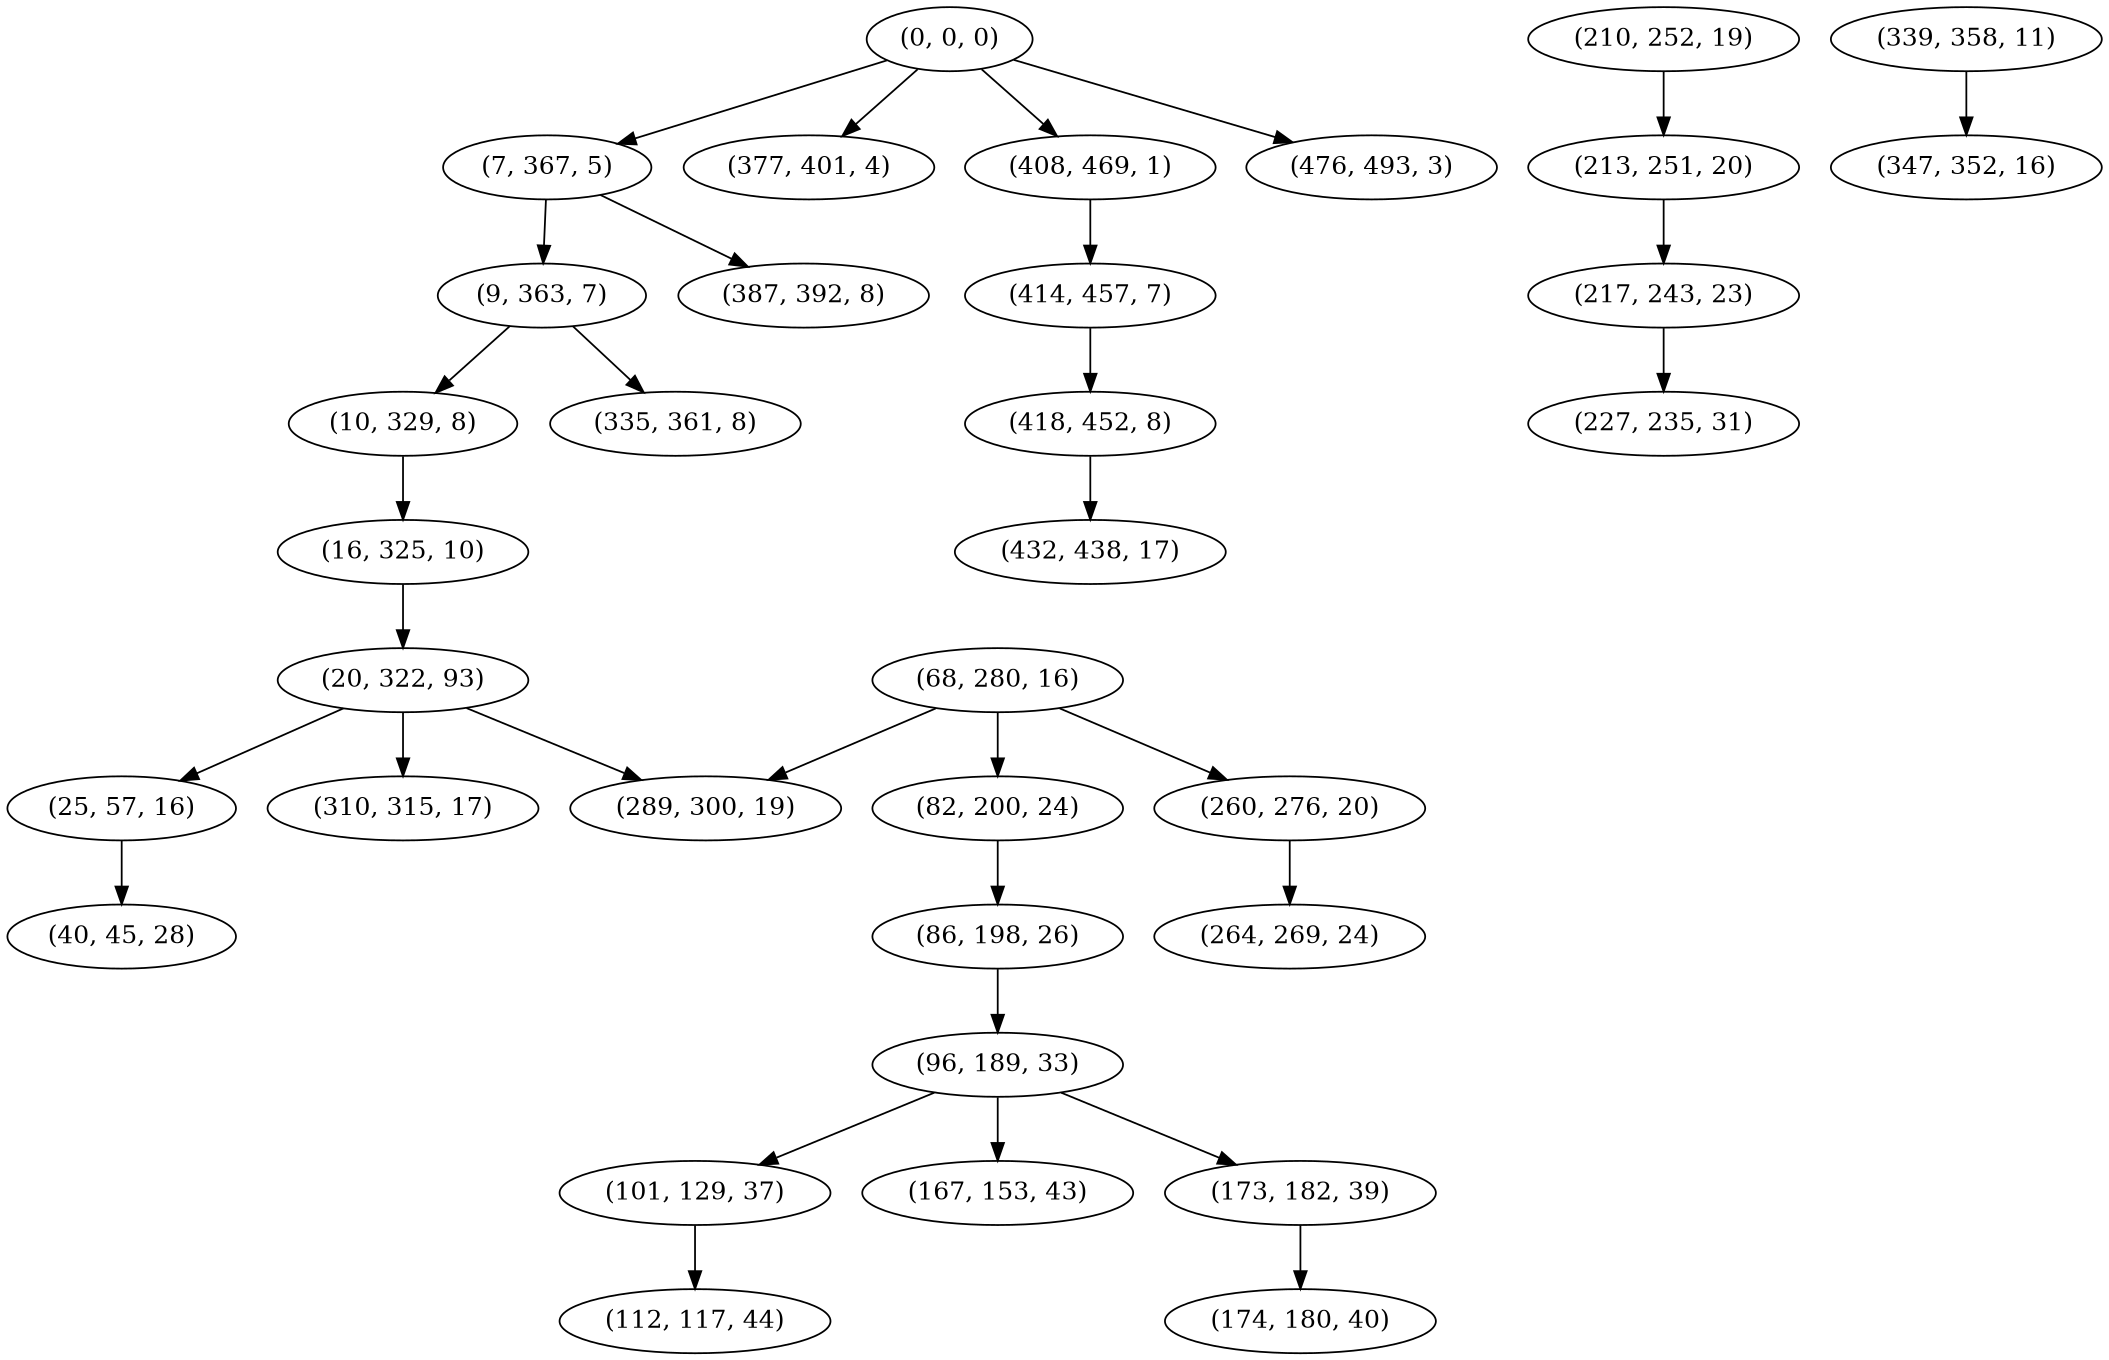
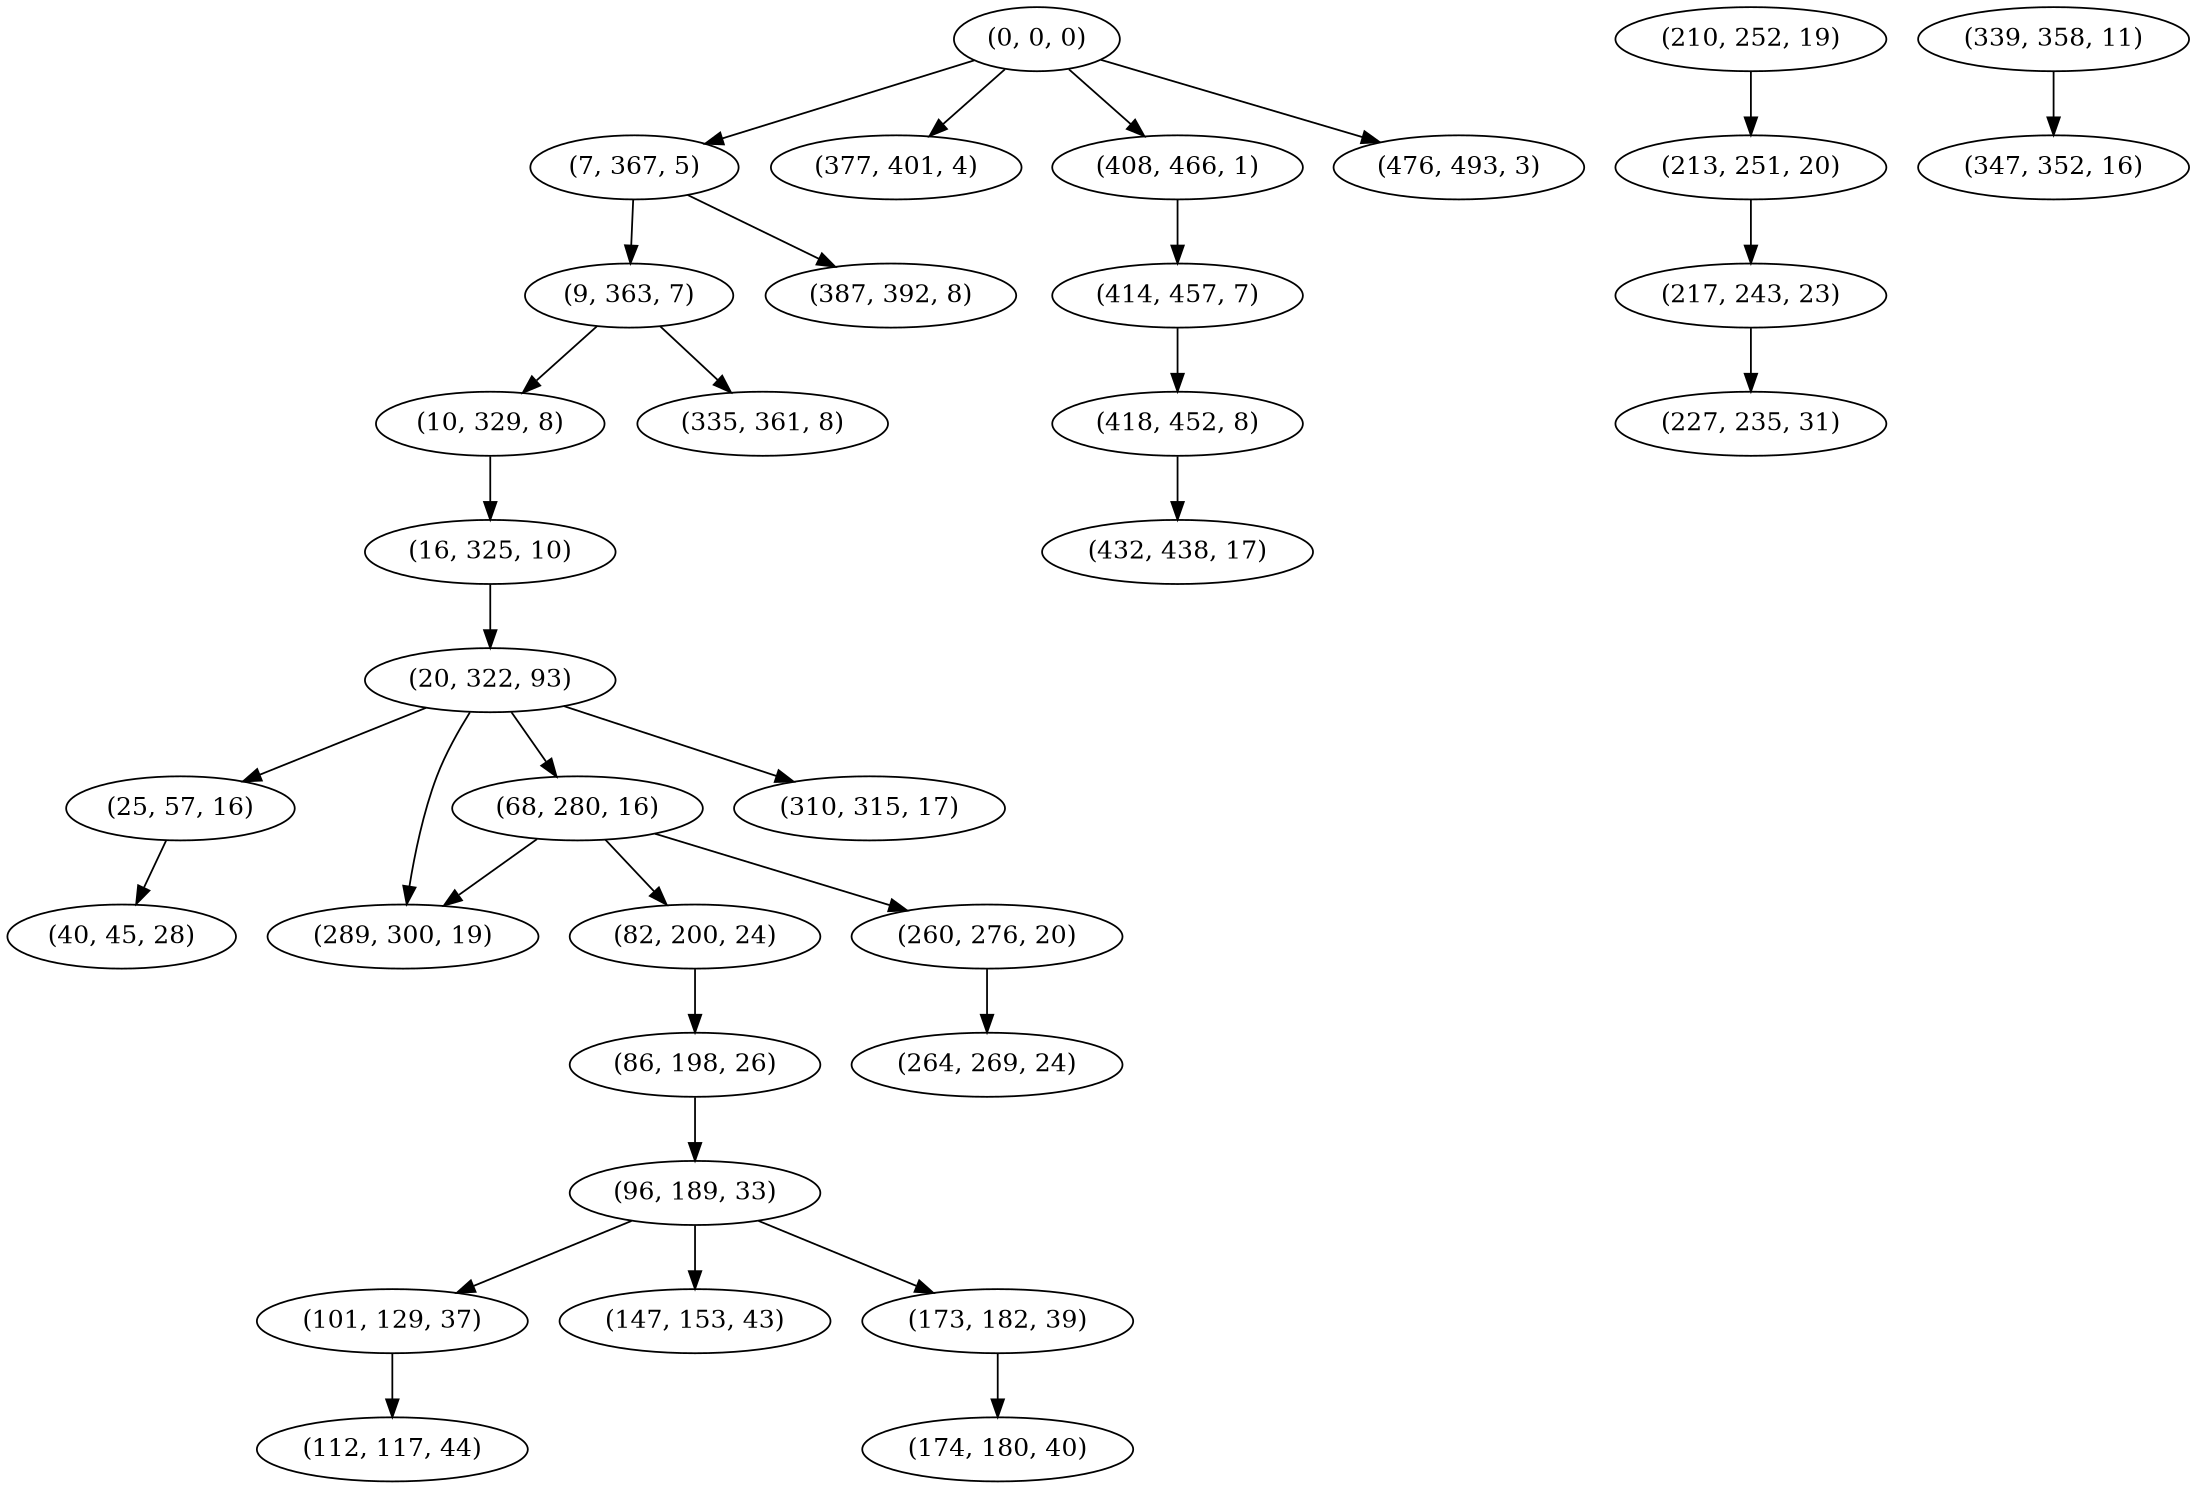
node "(408, 469, 1)": label "(408, 469, 1)" -> "(408, 466, 1)"
edge "(20, 322, 93)" -> "(68, 280, 16)": added
node "(167, 153, 43)": label "(167, 153, 43)" -> "(147, 153, 43)"
